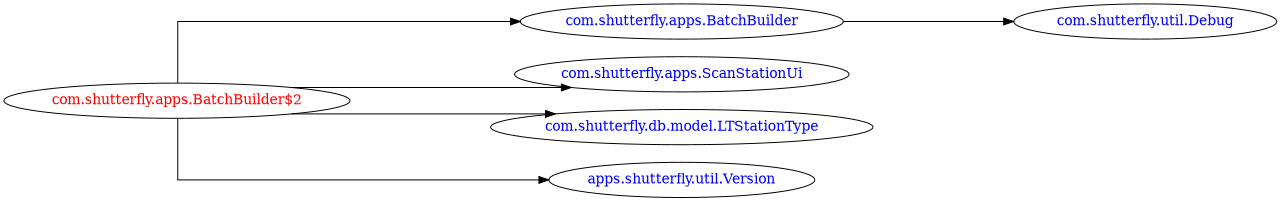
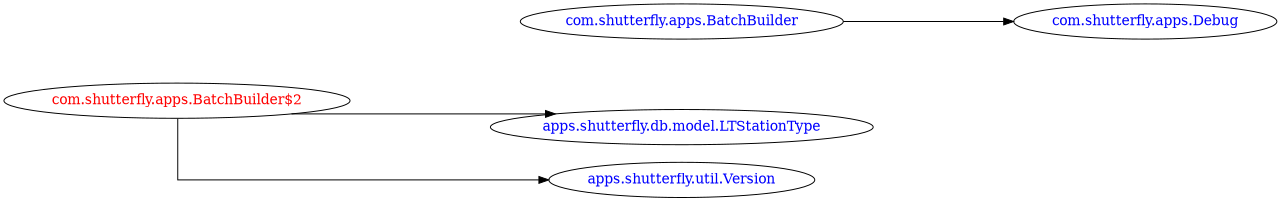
edge "com.shutterfly.apps.BatchBuilder$2" -> "com.shutterfly.apps.BatchBuilder": removed
node "com.shutterfly.util.Debug": label "com.shutterfly.util.Debug" -> "com.shutterfly.apps.Debug"
node "com.shutterfly.apps.ScanStationUi": removed
node "com.shutterfly.db.model.LTStationType": label "com.shutterfly.db.model.LTStationType" -> "apps.shutterfly.db.model.LTStationType"
